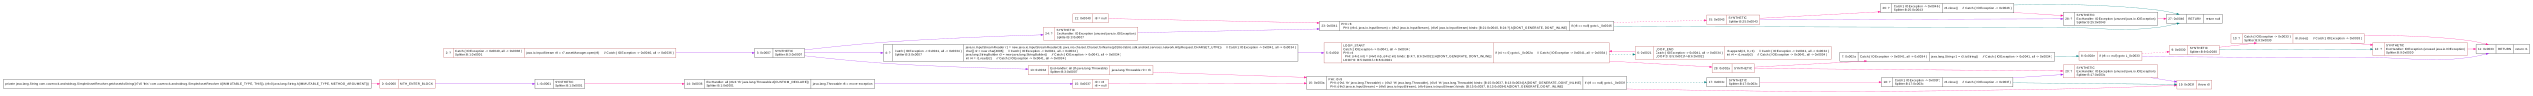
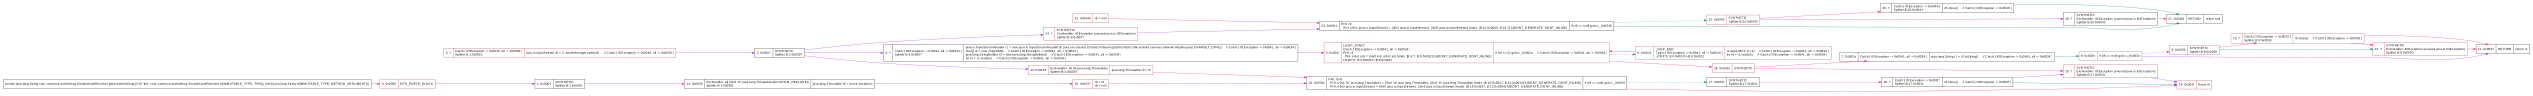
edge "26: ?" -> "28: ?": removed
edge "23: 0x0041" -> "25: 0x0043": color deeppink -> teal
